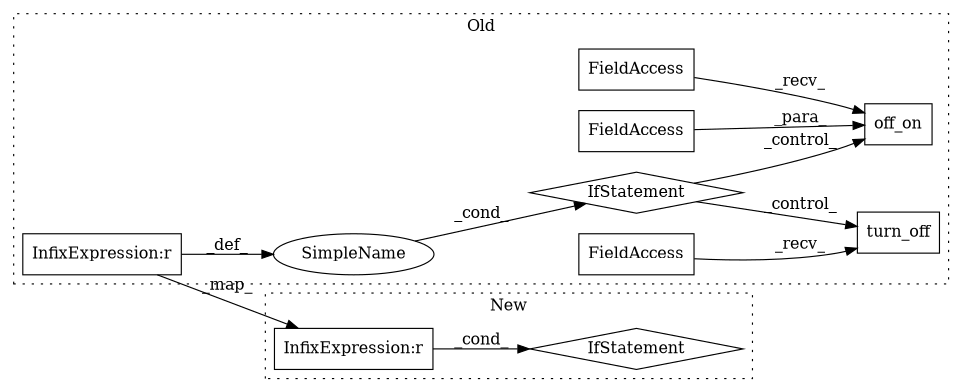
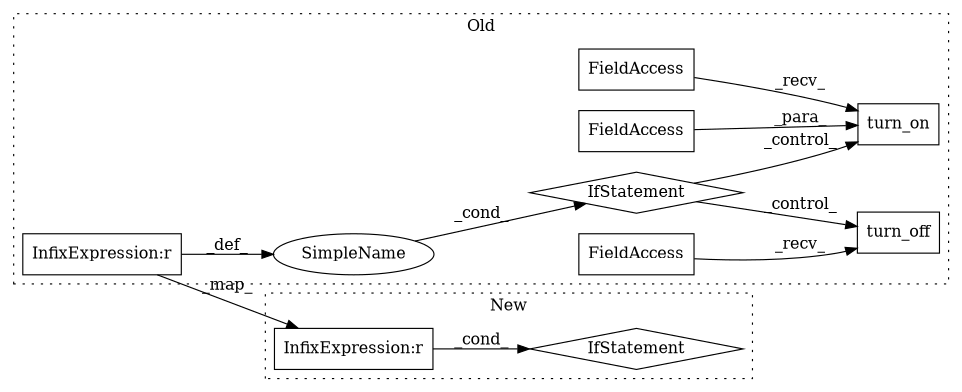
node "off_on": label "off_on" -> "turn_on"
